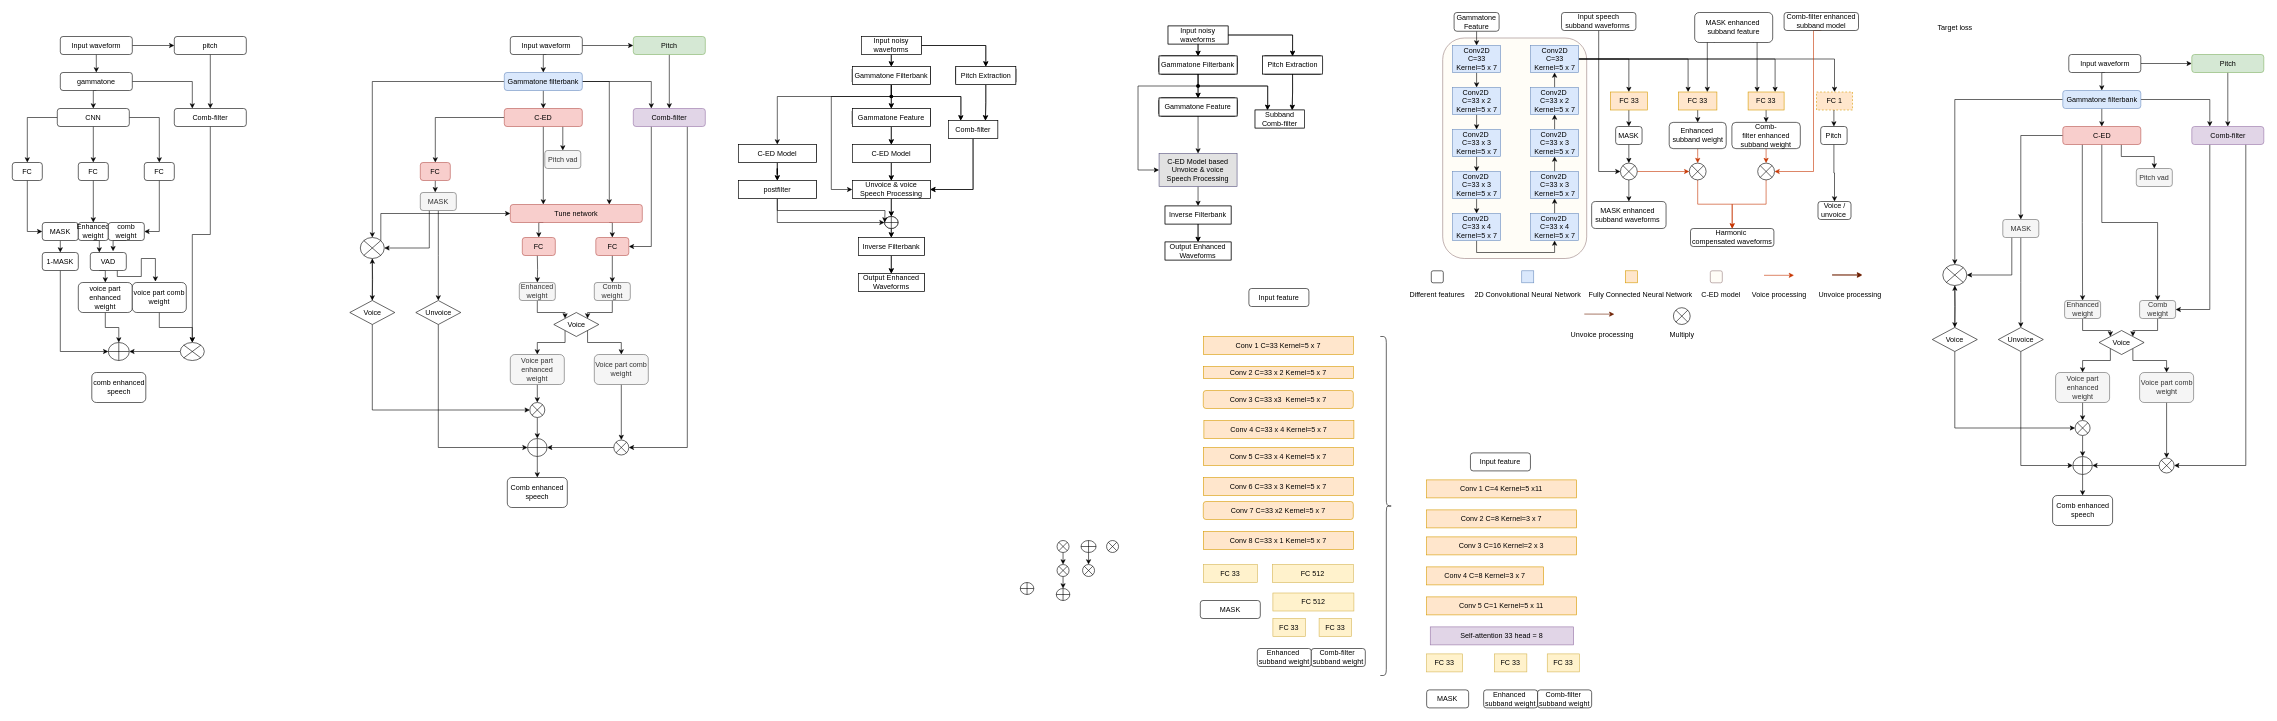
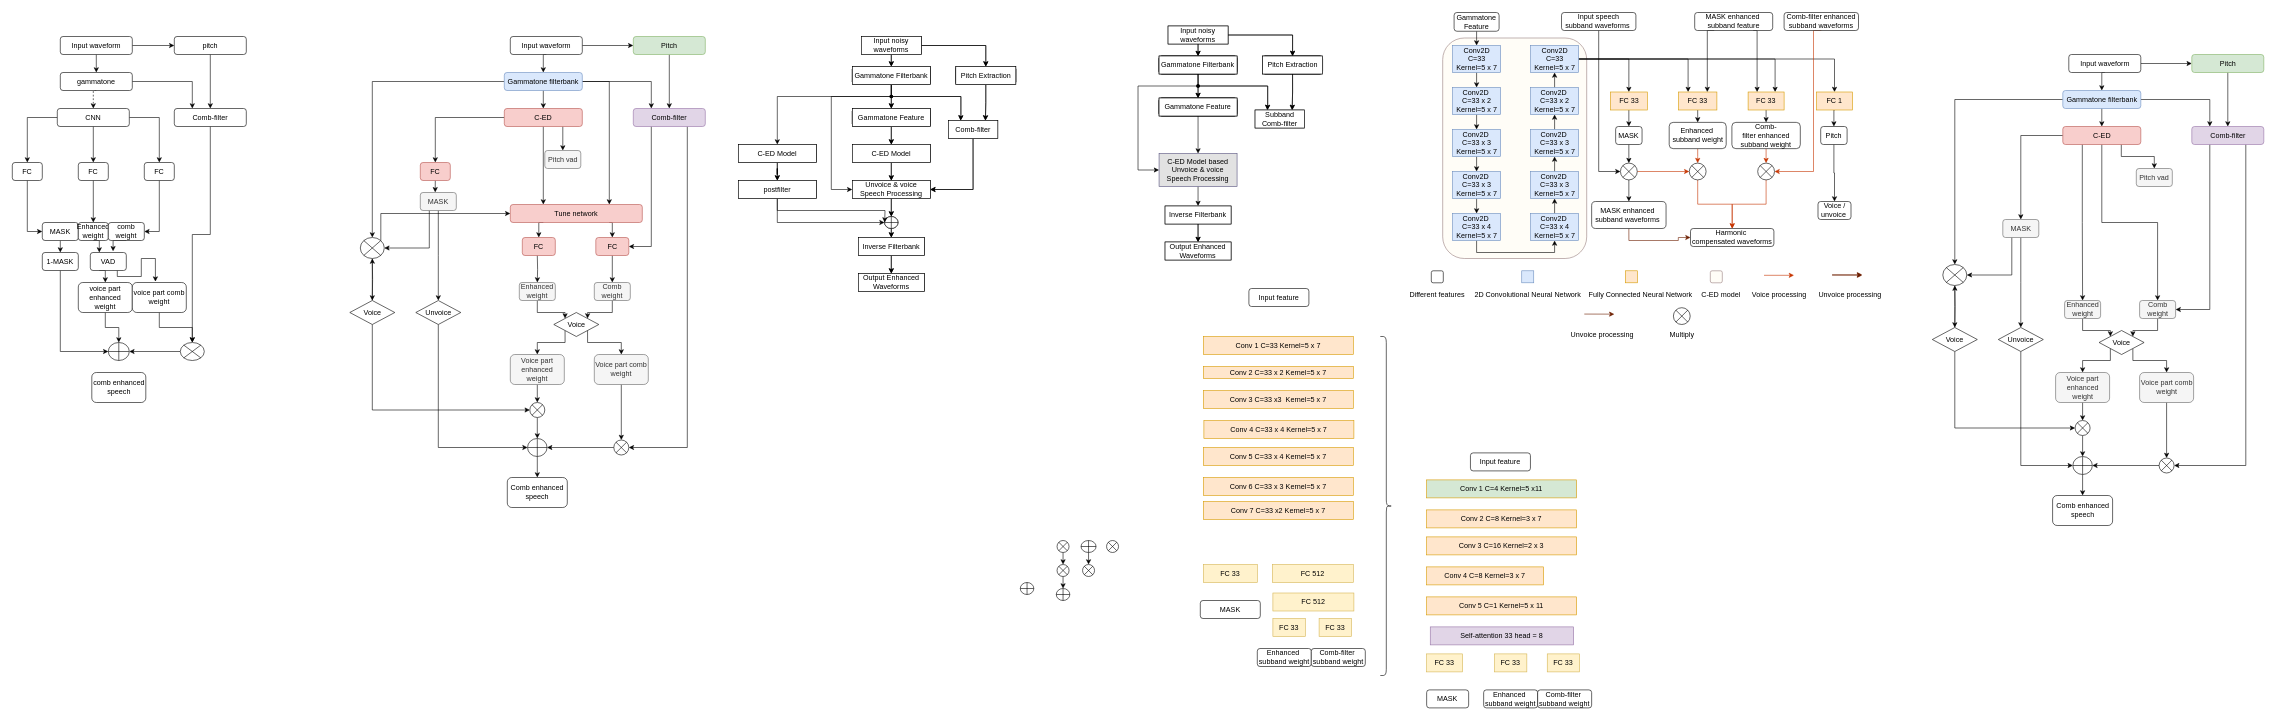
node "Comb-filter enhanced subband model": label "Comb-filter enhanced subband model" -> "Comb-filter enhanced subband waveforms"
node "MASK enhanced subband feature": size 78x30 -> 78x18
node "Target loss": removed
edge "gammatone" -> "CNN": style solid -> dashed
node "FC 1": style dashed -> solid
edge "MASK enhanced subband waveforms" -> "Harmonic compensated waveforms": added
node "Conv 3 C=33 x3 Kernel=5 x 7": shape rounded rectangle -> rectangle
node "Conv 1 C=4 Kernel=5 x11": fillcolor #ffe6cc -> #d5e8d4
node "Conv 7 C=33 x2 Kernel=5 x 7": shape rounded rectangle -> rectangle
node "Conv 8 C=33 x 1 Kernel=5 x 7": removed
